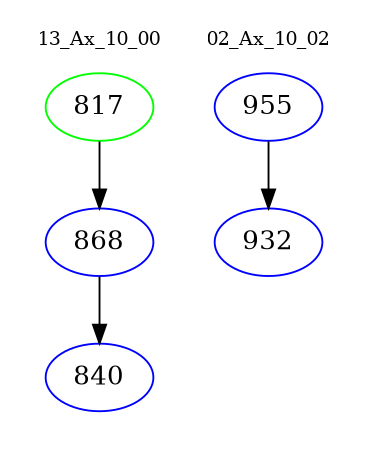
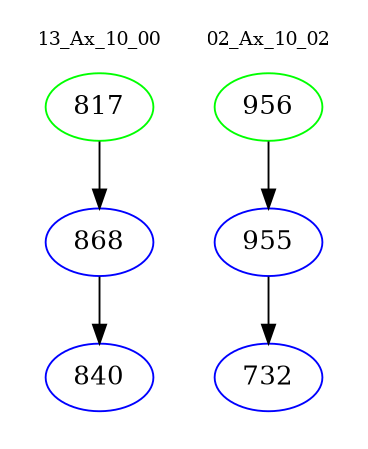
node "956": added
node "932": label "932" -> "732"
